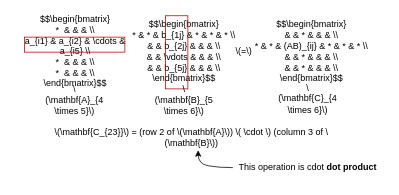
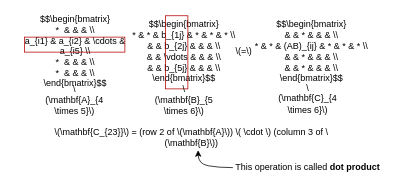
node "This operation is cdot dot product": label "This operation is cdot dot product" -> "This operation is called dot product"
